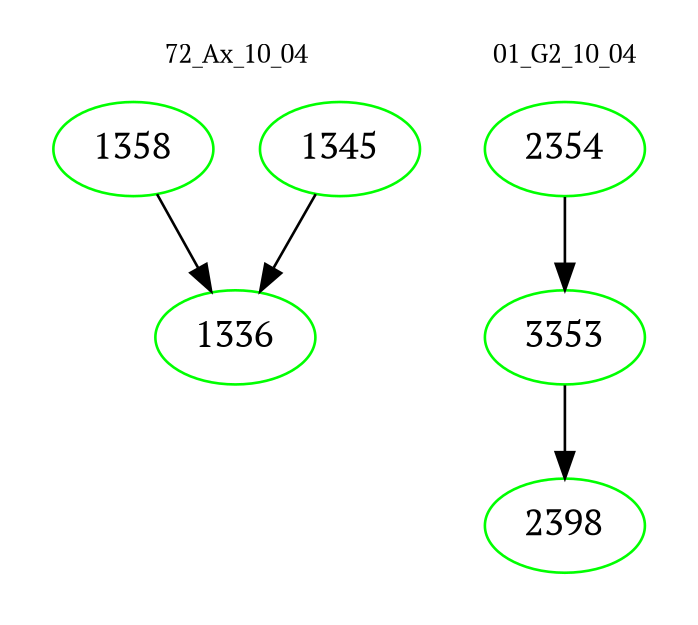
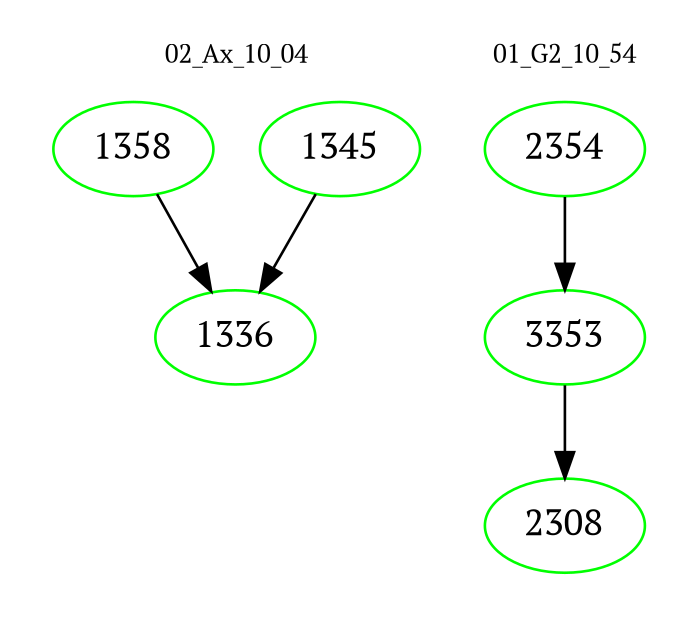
cluster "72_Ax_10_04": label "72_Ax_10_04" -> "02_Ax_10_04"
cluster "01_G2_10_04": label "01_G2_10_04" -> "01_G2_10_54"
node "2398": label "2398" -> "2308"
